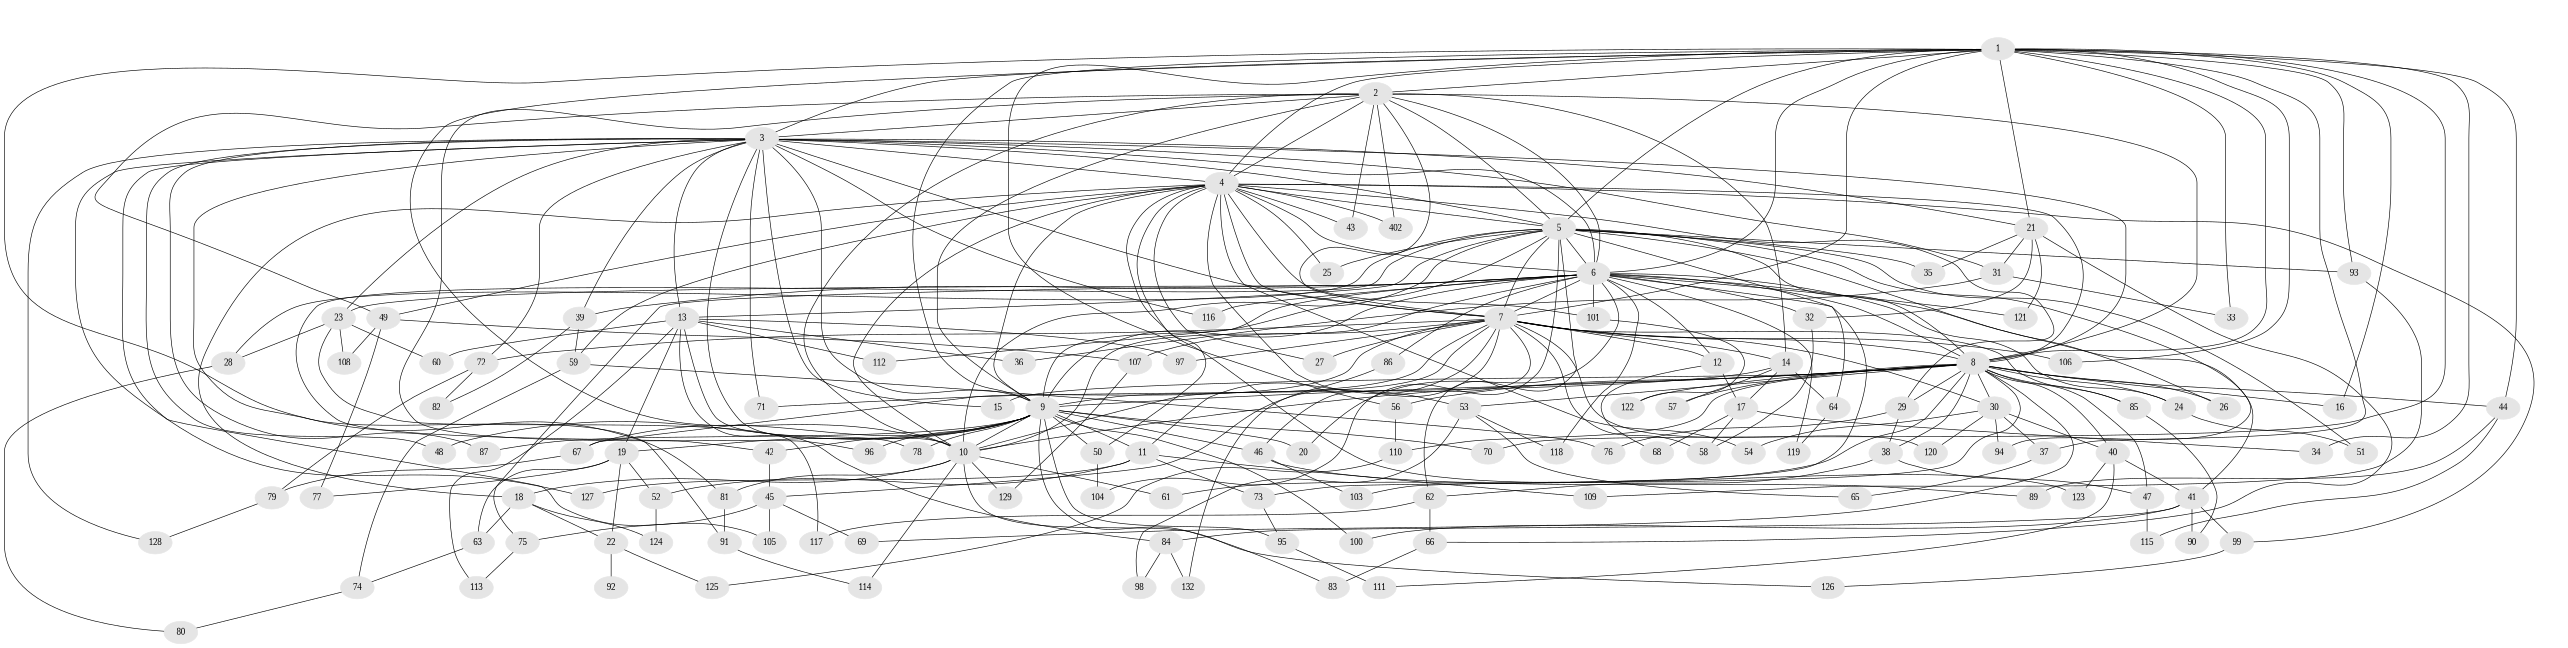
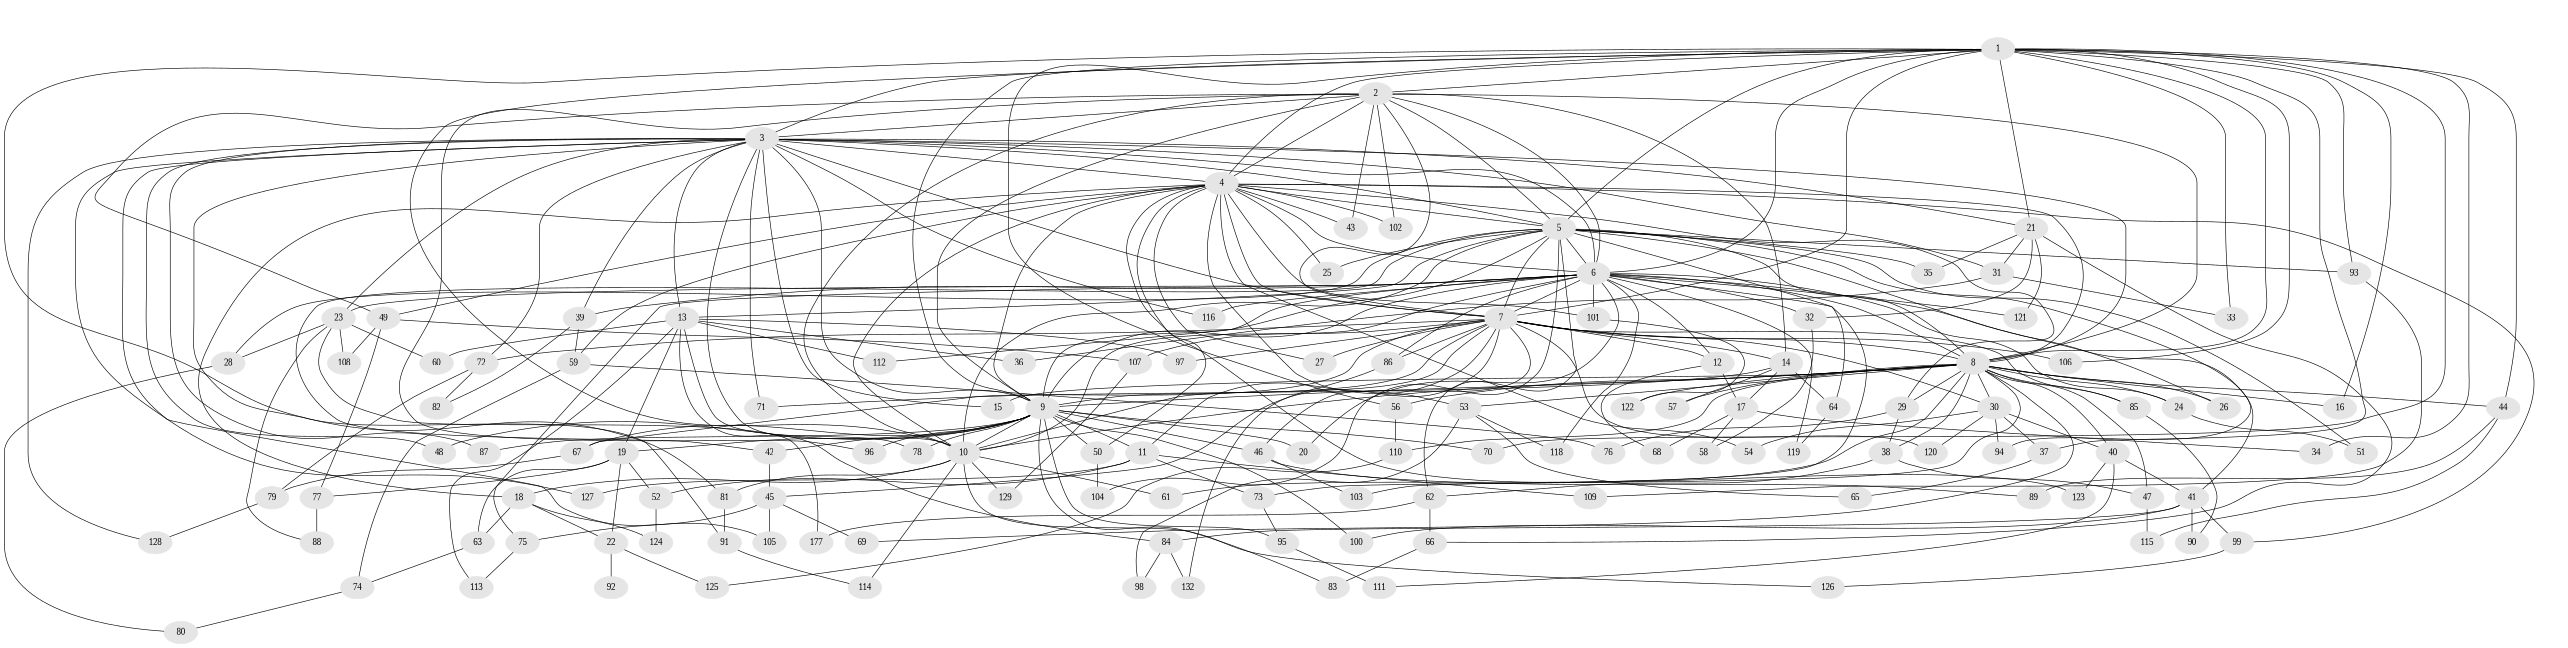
node "402": label "402" -> "102"
edge "7" -- "58": now "7" -- "86"
node "88": added
node "117": label "117" -> "177"
